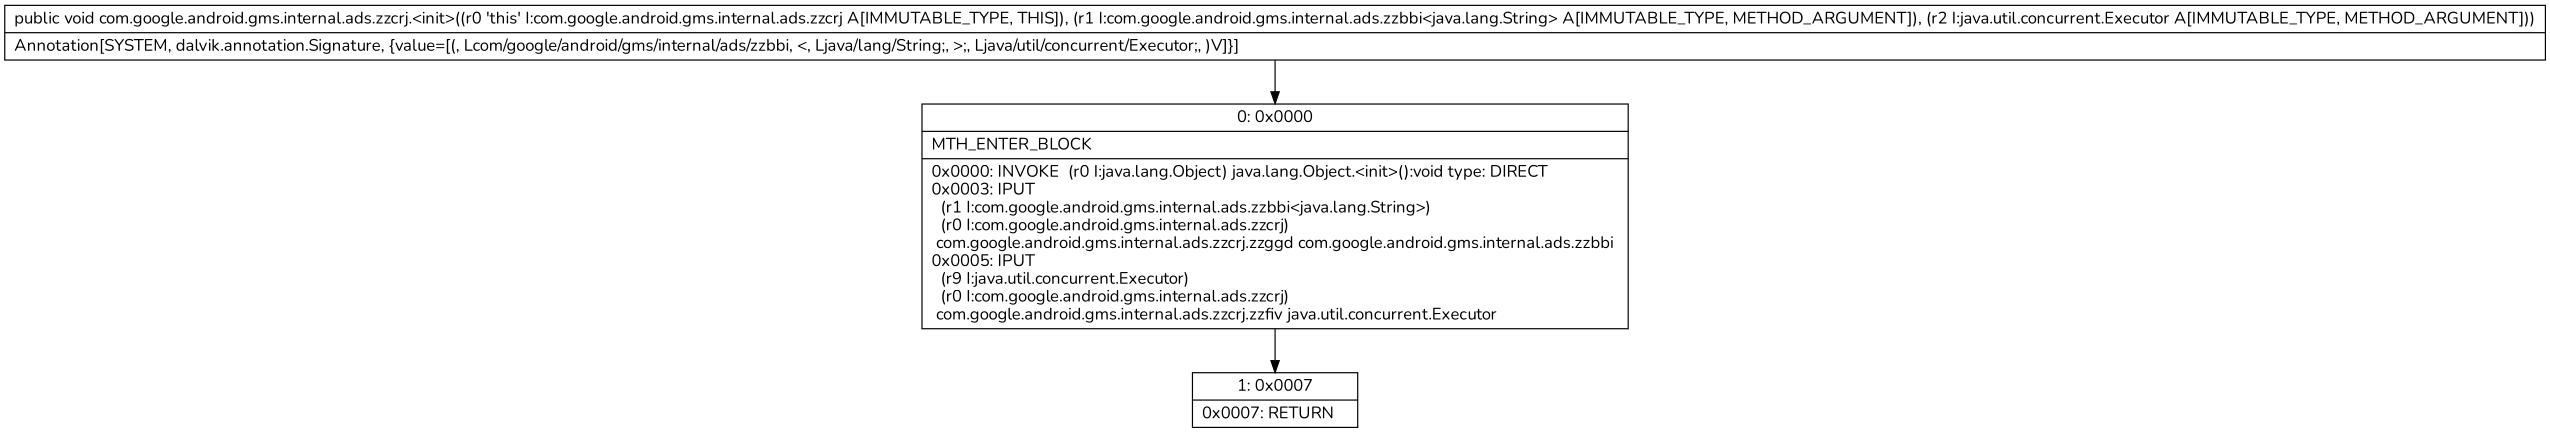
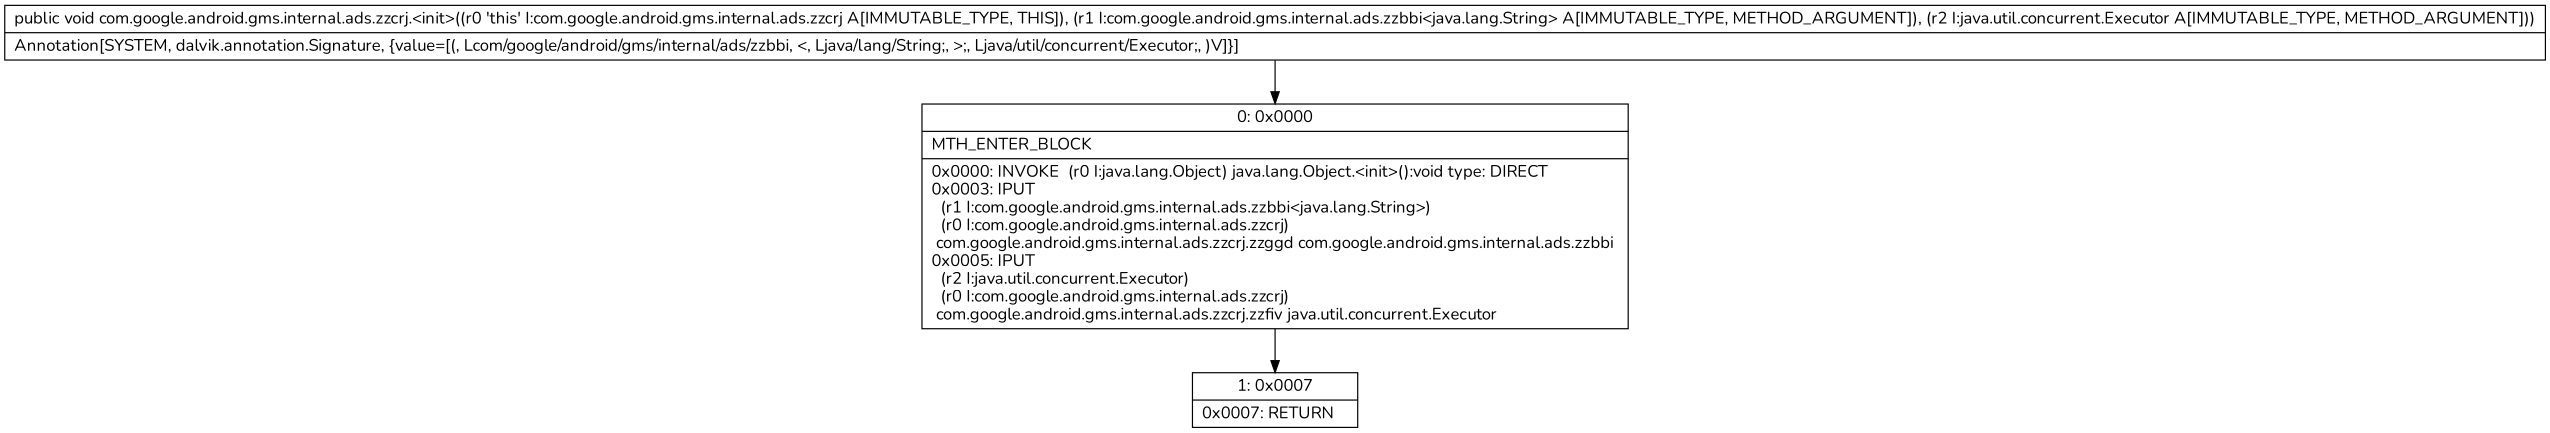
node "0: 0x0000": text "(r9 I:java.util.concurrent.Executor)" -> "(r2 I:java.util.concurrent.Executor)"
